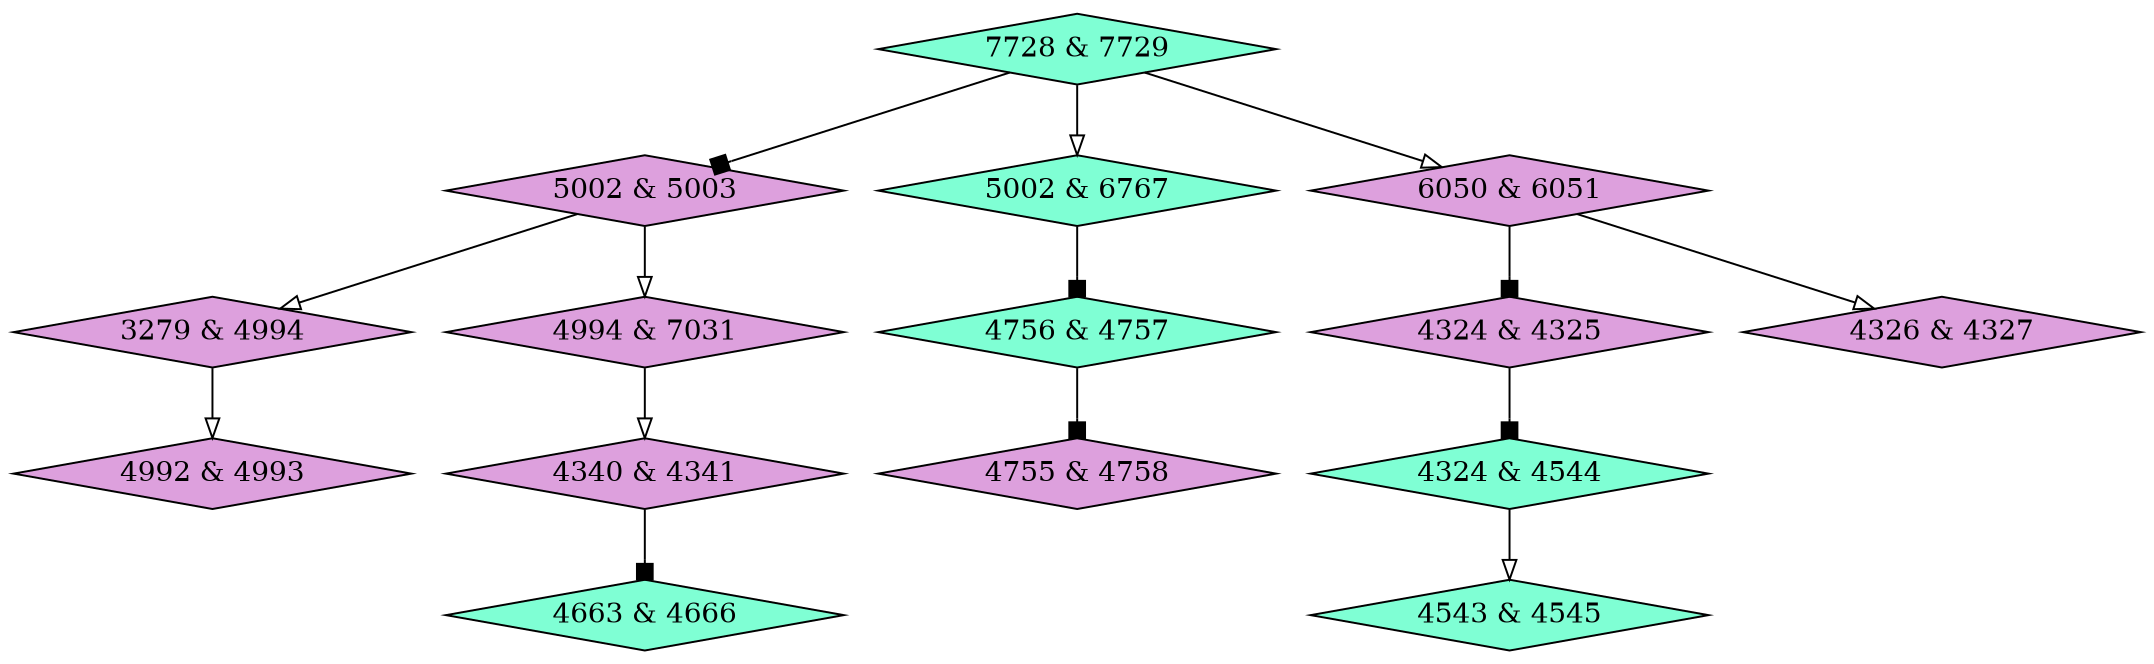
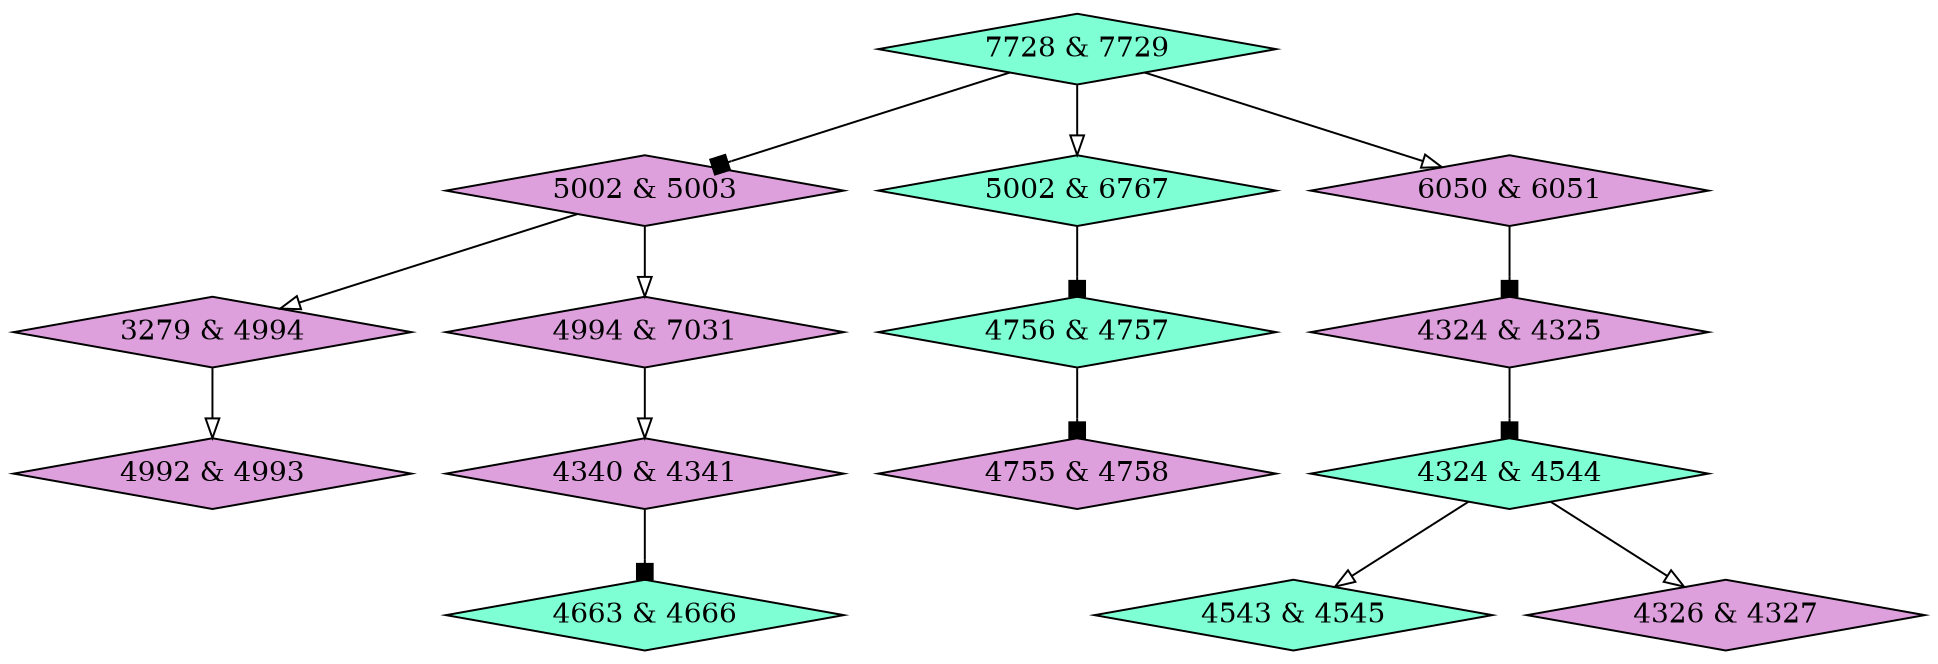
edge "6050 & 6051" -> "4326 & 4327": now "4324 & 4544" -> "4326 & 4327"
